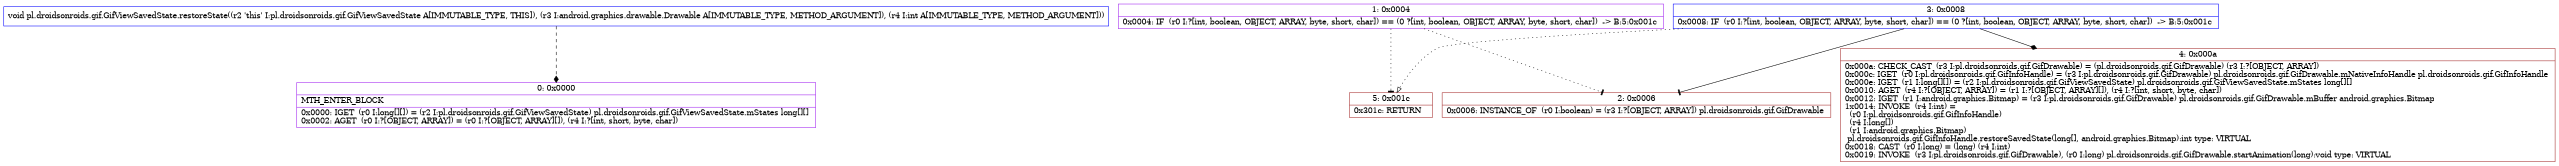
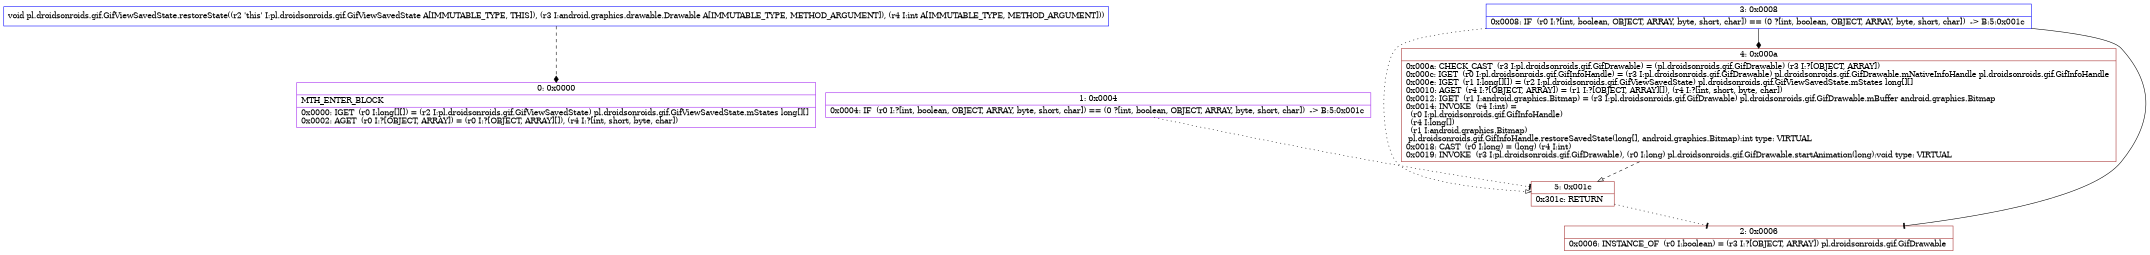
edge "1: 0x0004" -> "2: 0x0006": now "5: 0x001c" -> "2: 0x0006"
node "4: 0x000a": text "1x0014: INVOKE  (r4 I:int) =" -> "0x0014: INVOKE  (r4 I:int) ="
edge "4: 0x000a" -> "5: 0x001c": added
